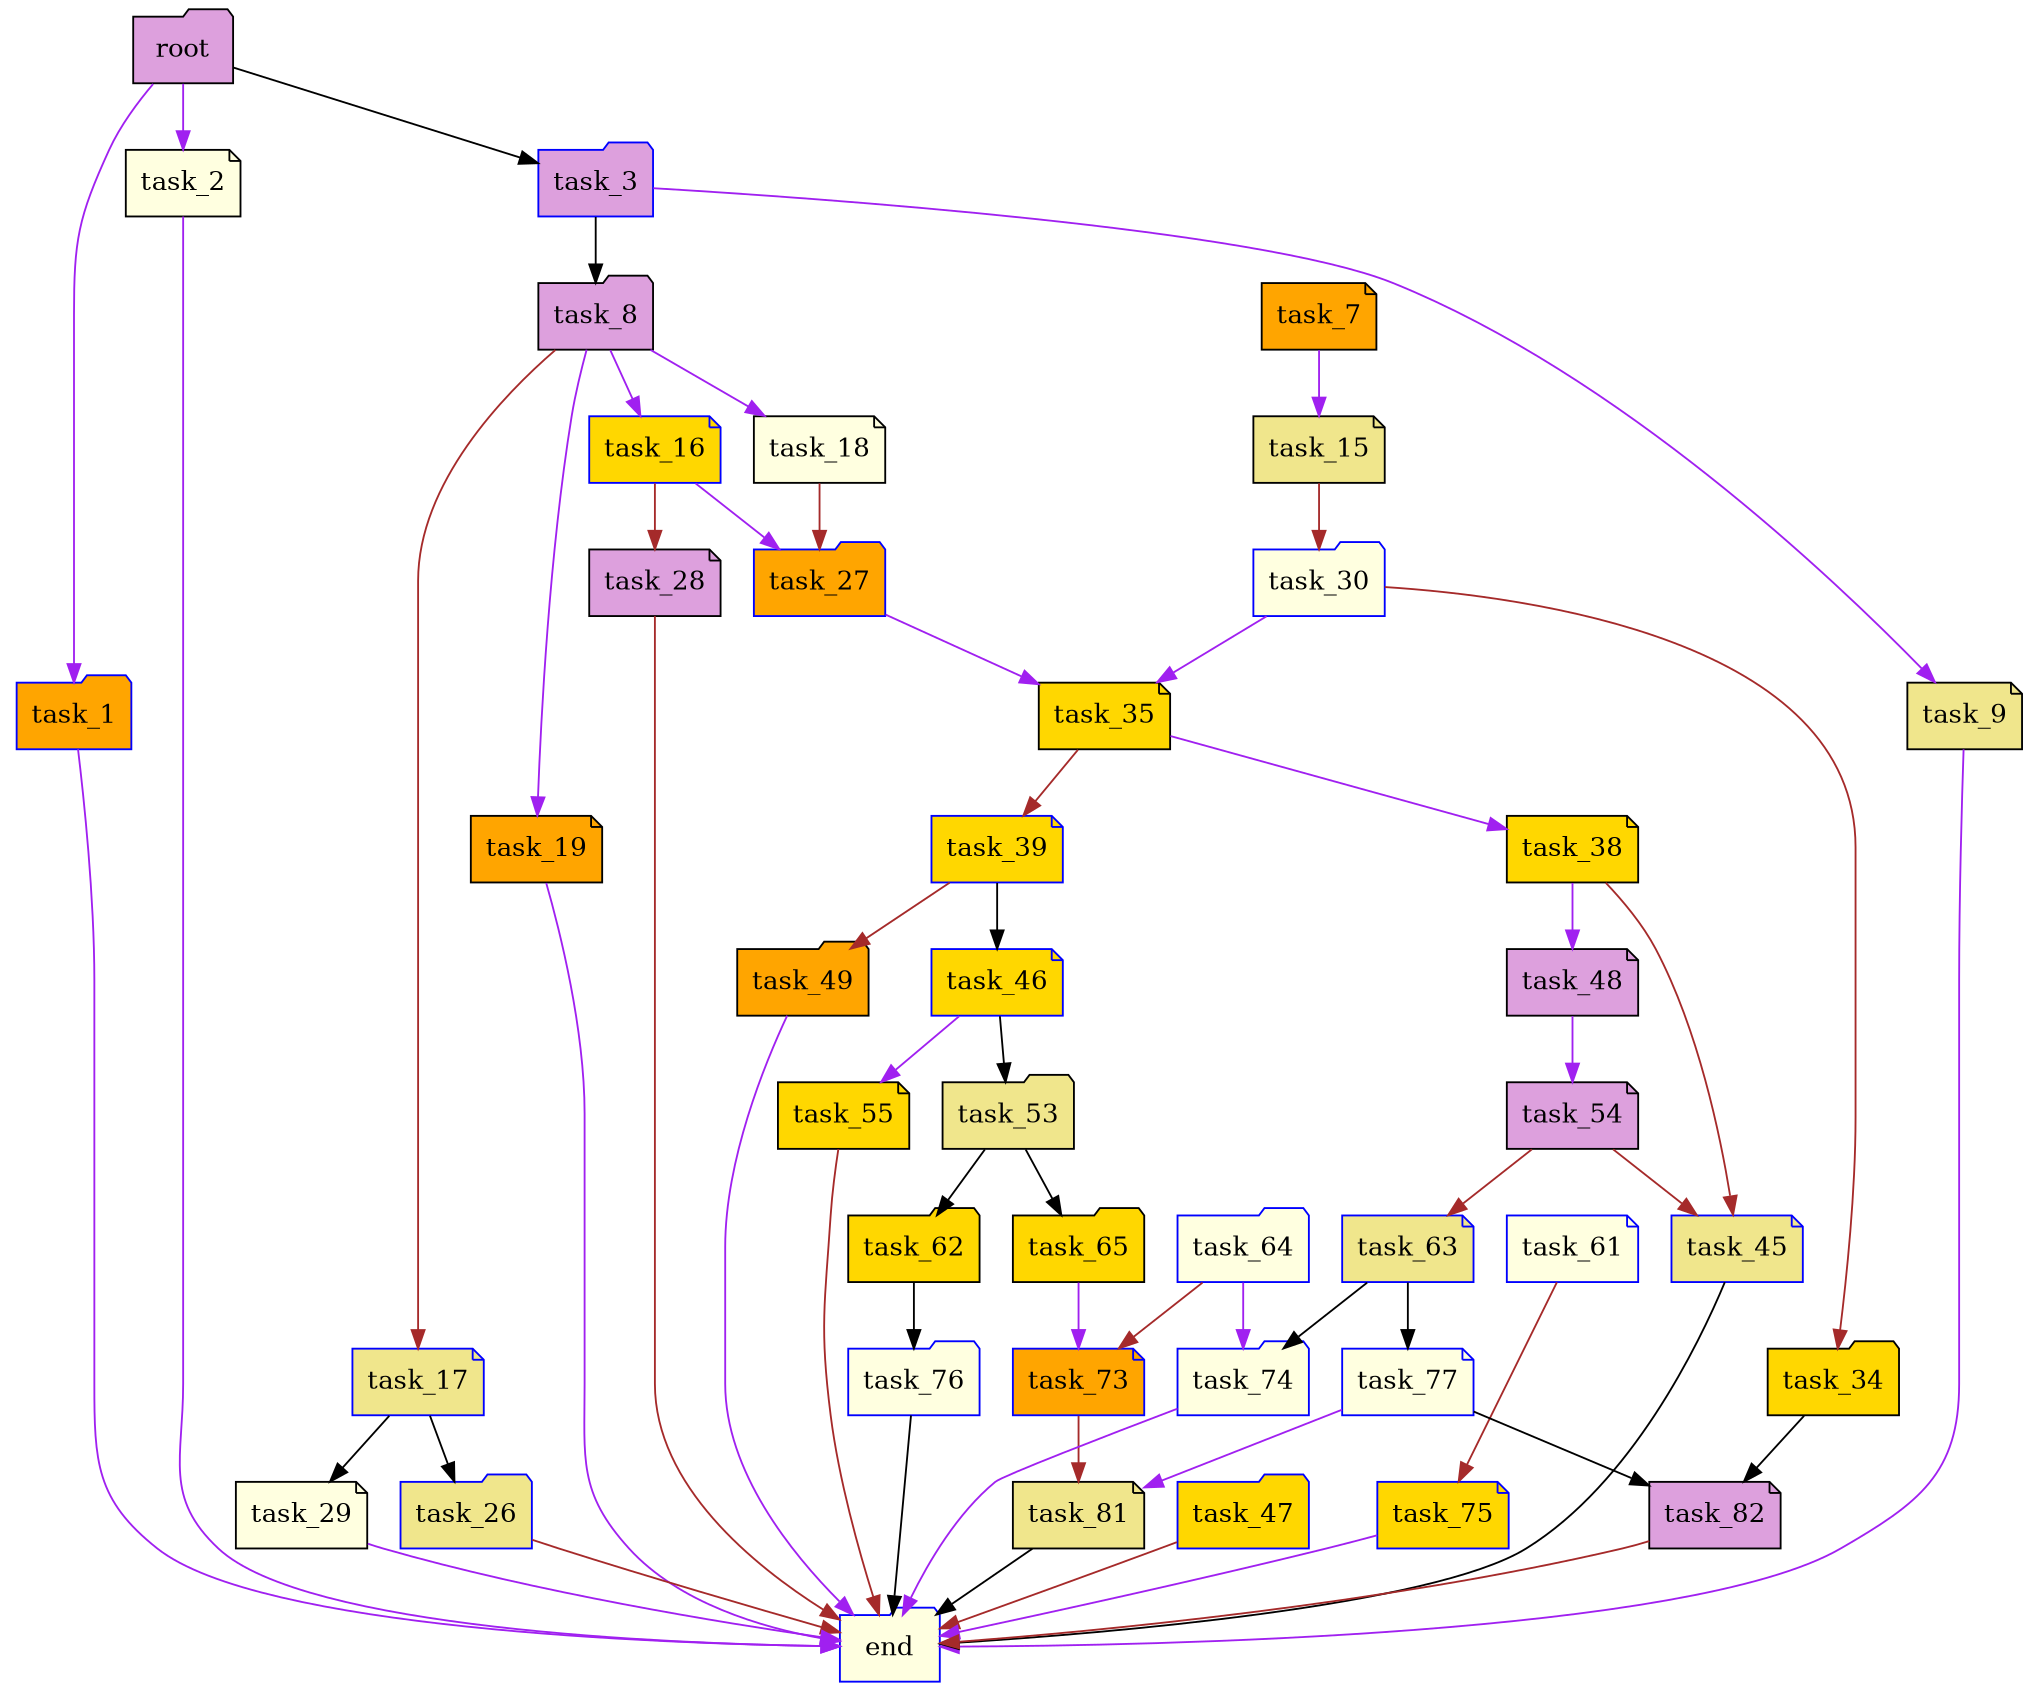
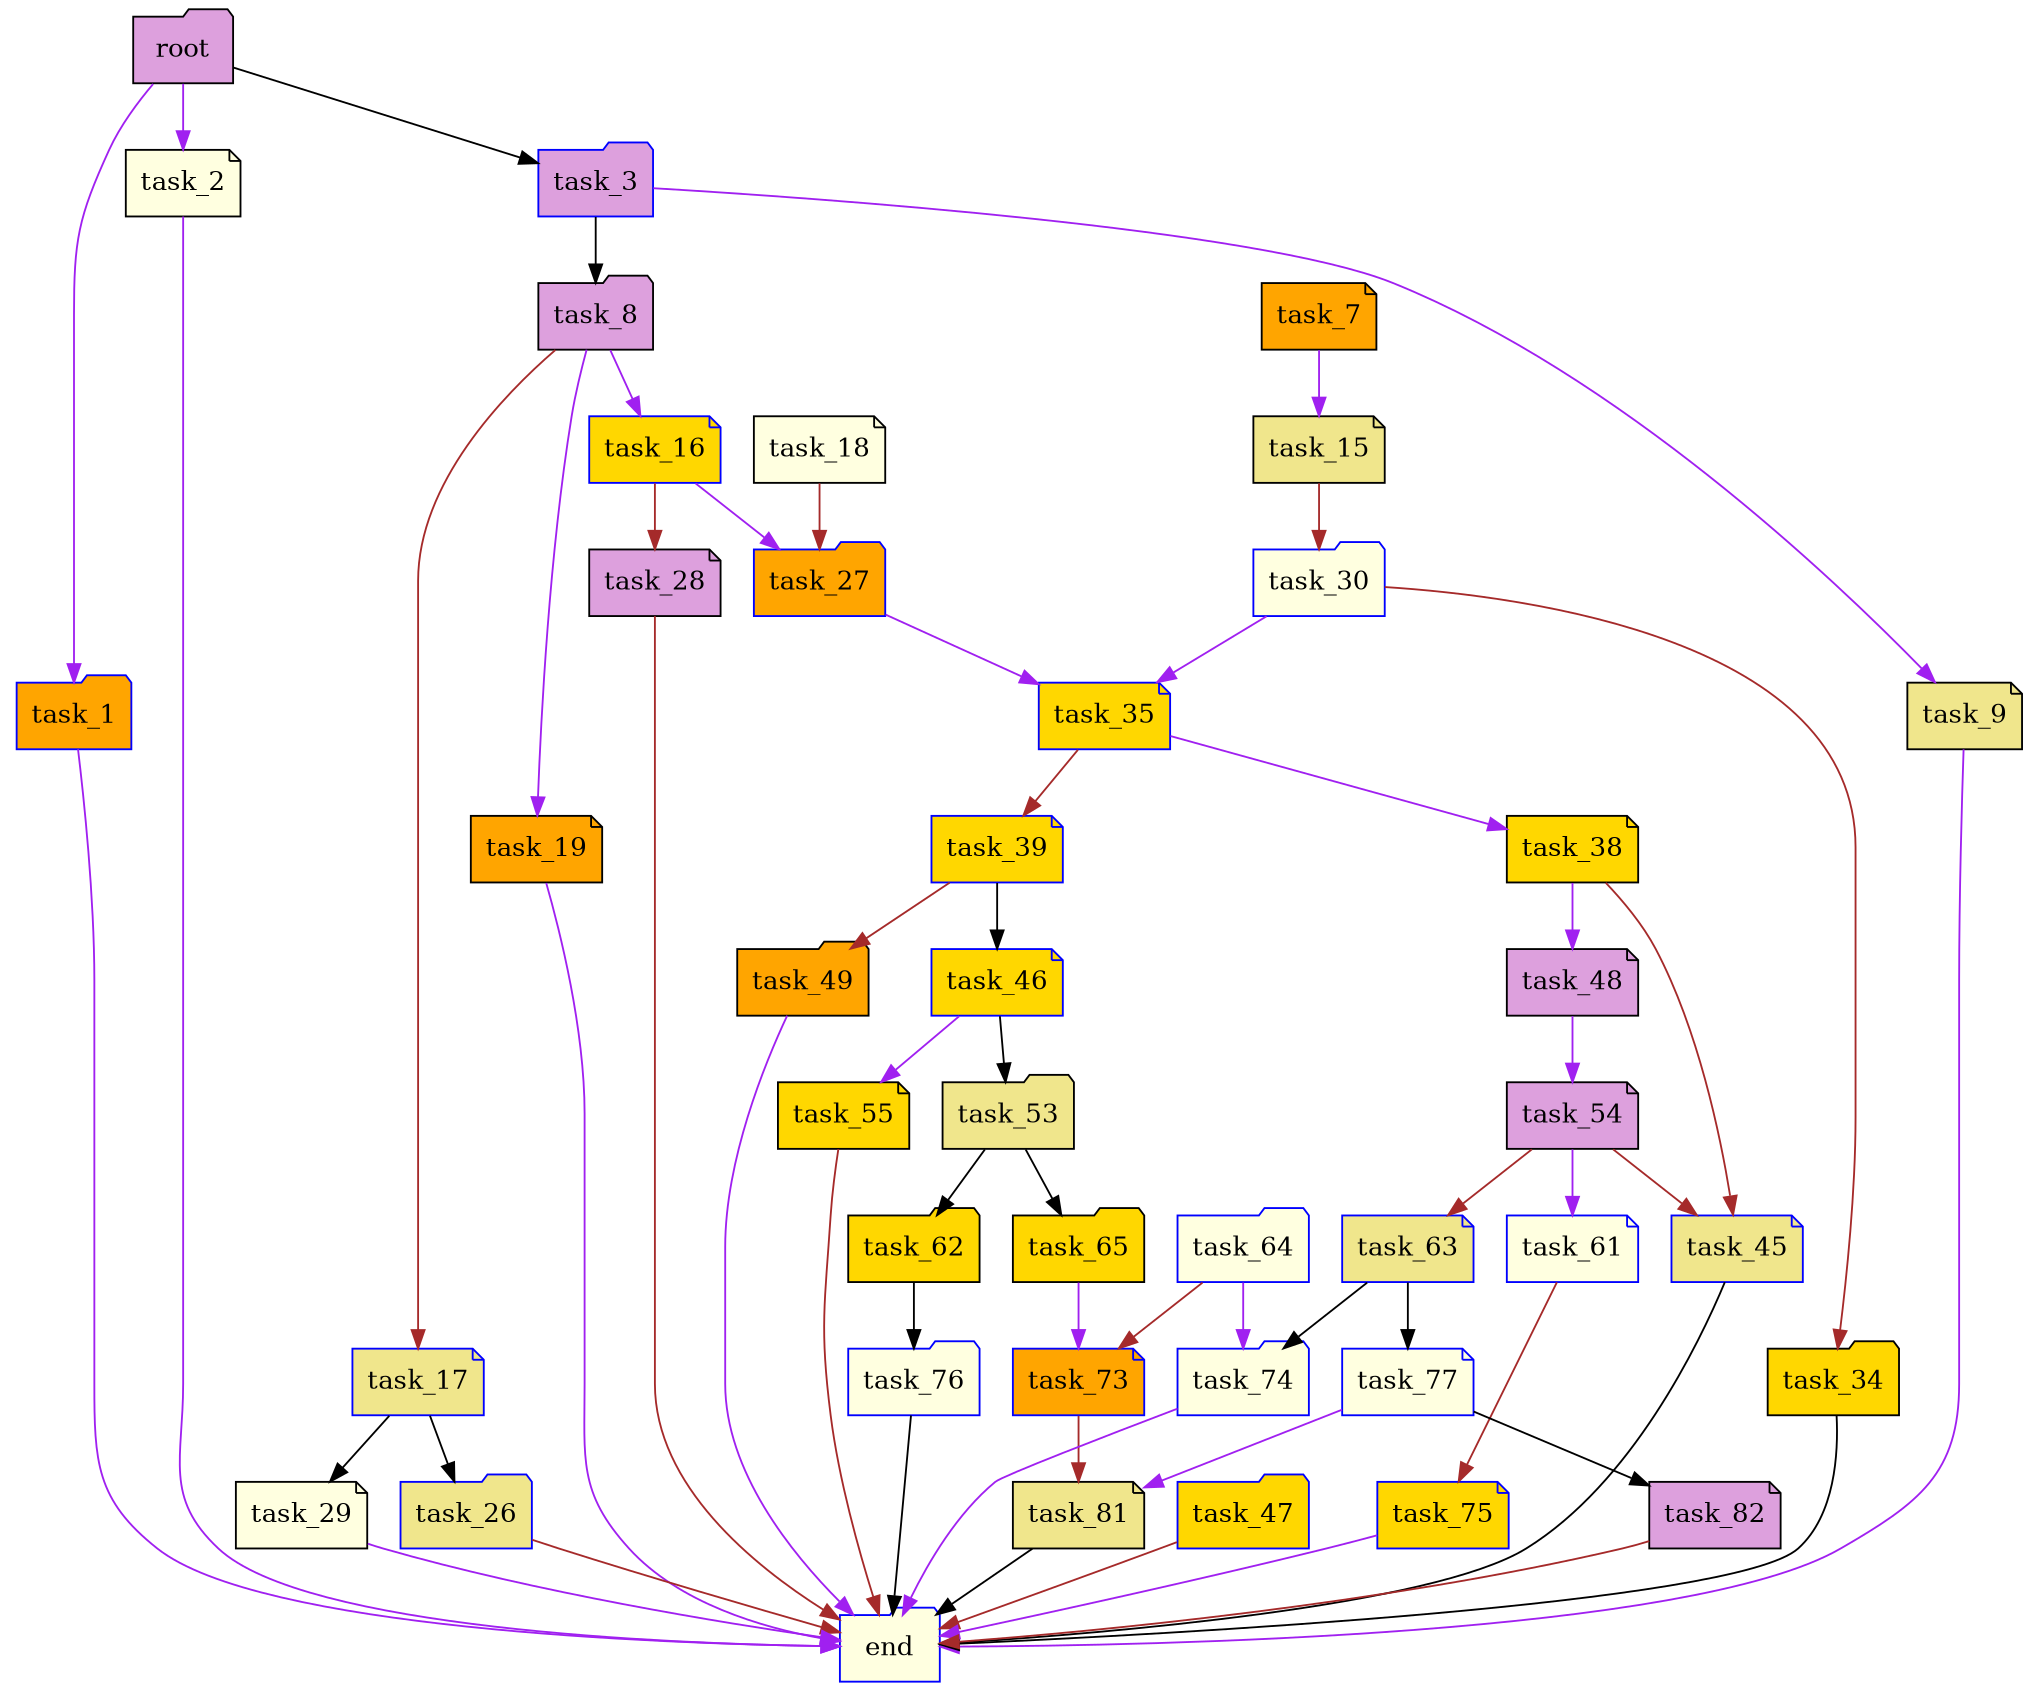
edge "task_8" -> "task_18": removed
node "task_35": color black -> blue
edge "task_54" -> "task_61": added
edge "task_34" -> "task_82": now "task_34" -> "end"
